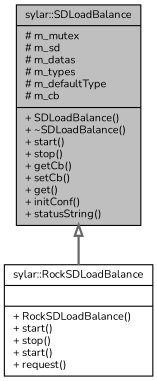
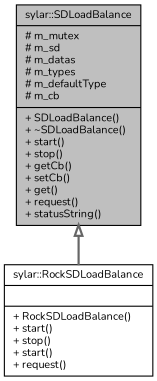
node "sylar::SDLoadBalance": text "+ initConf()" -> "+ request()"
